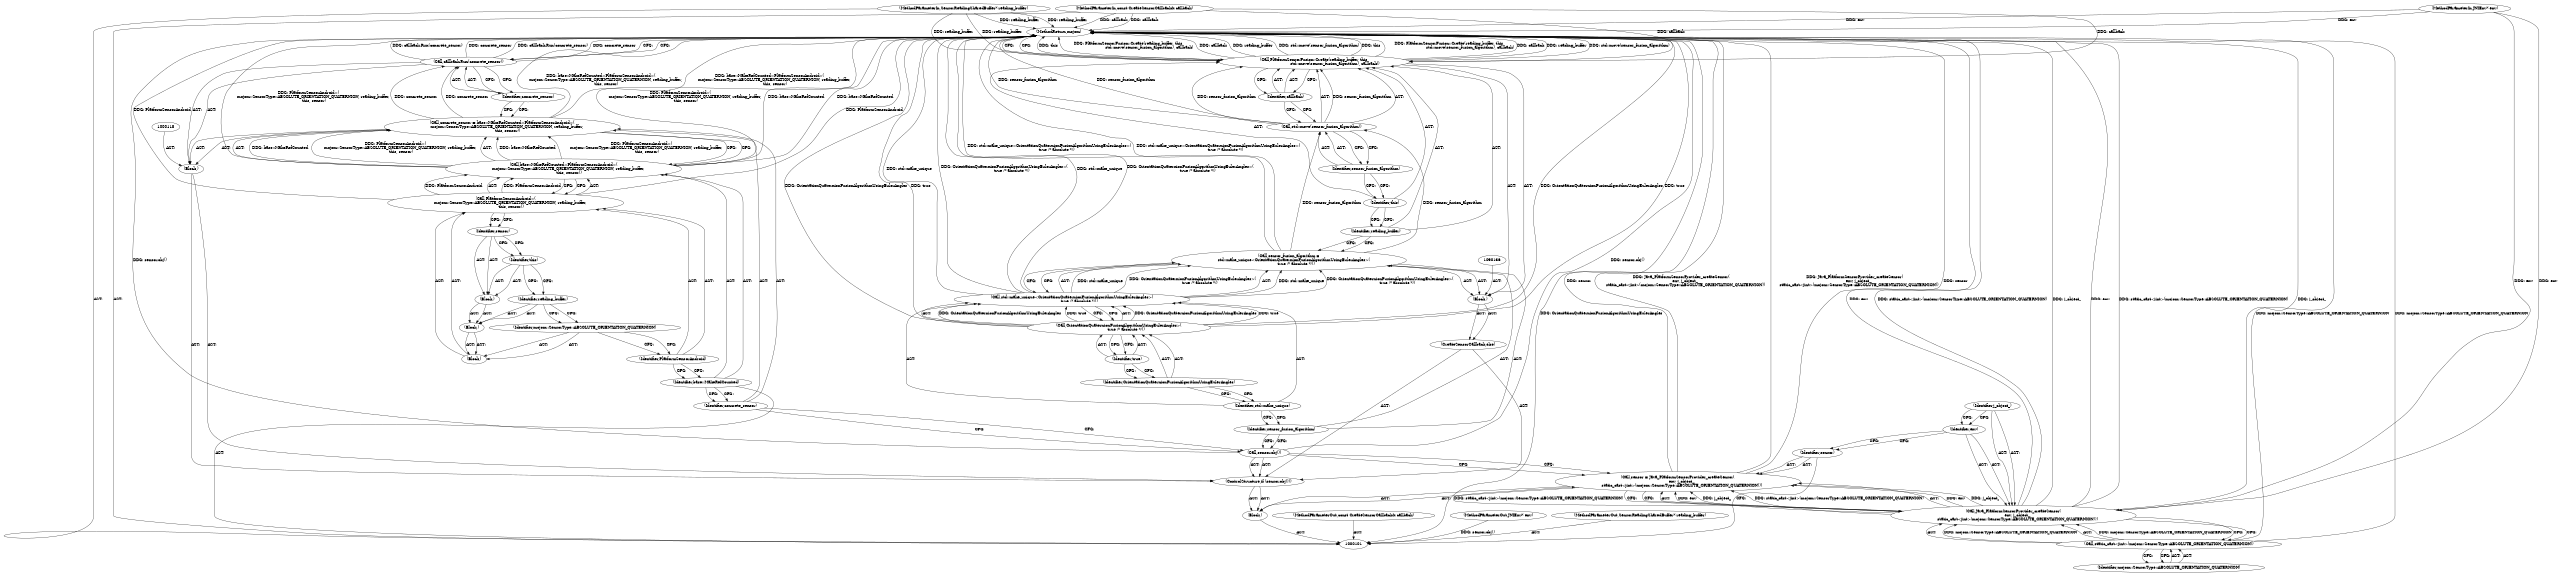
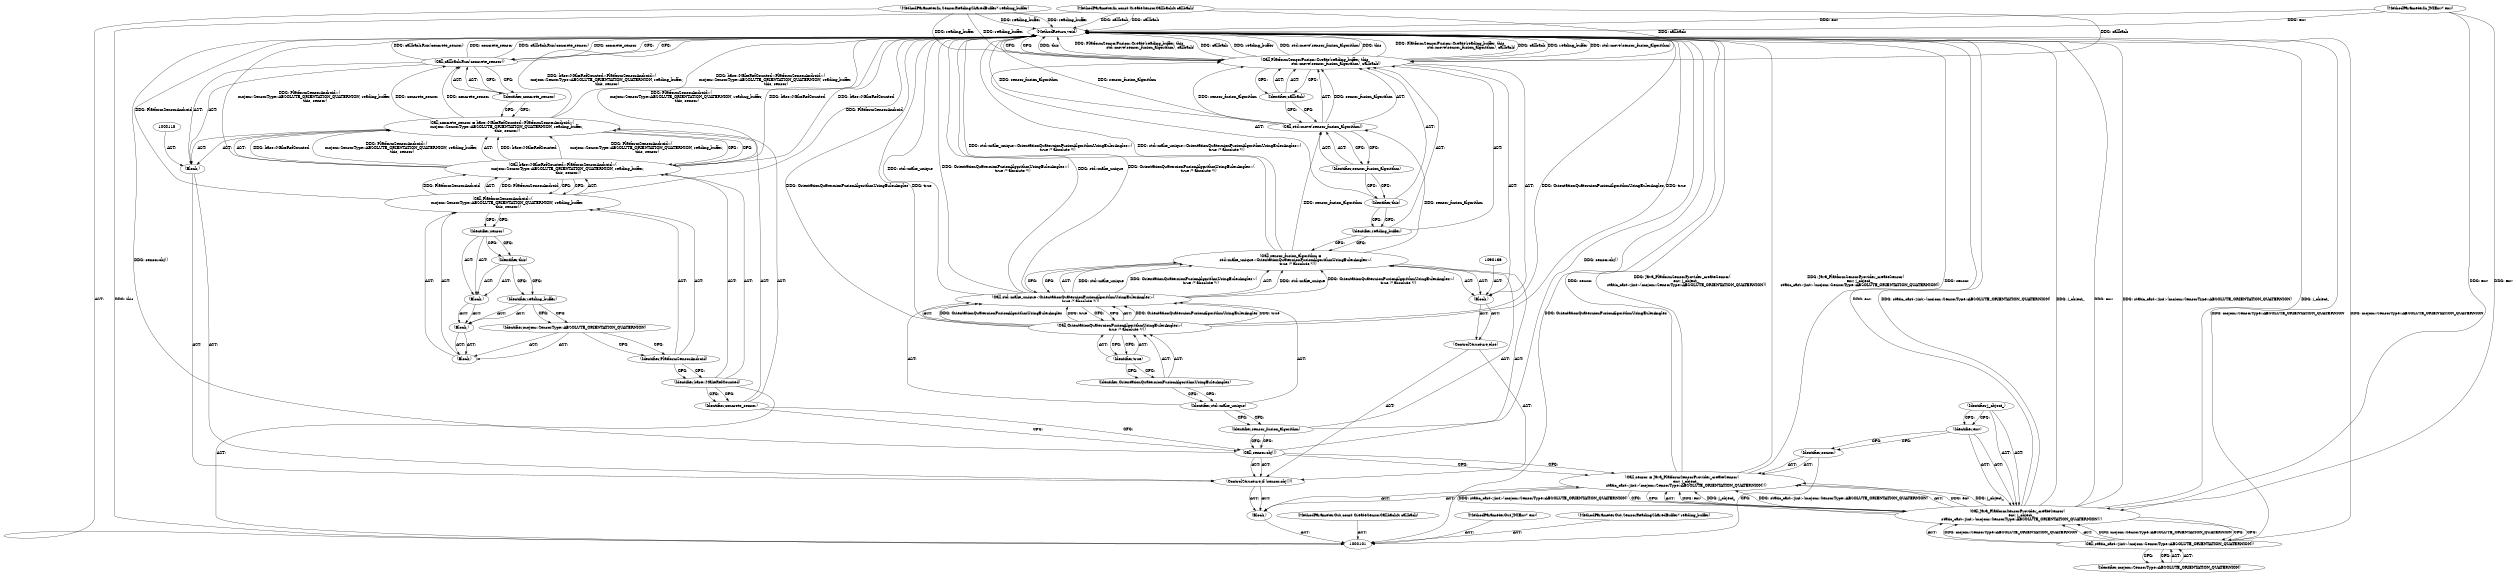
node "(MethodReturn,mojom)": label "(MethodReturn,mojom)" -> "(MethodReturn,void)"
edge "(MethodParameterIn,const CreateSensorCallback& callback)" -> "1000101": label "AST: " -> "DDG: this"
node "(CreateSensorCallback,else)": label "(CreateSensorCallback,else)" -> "(ControlStructure,else)"
edge "(MethodParameterOut,JNIEnv* env)" -> "1000101": label "DDG: sensor.obj()" -> "AST: "
